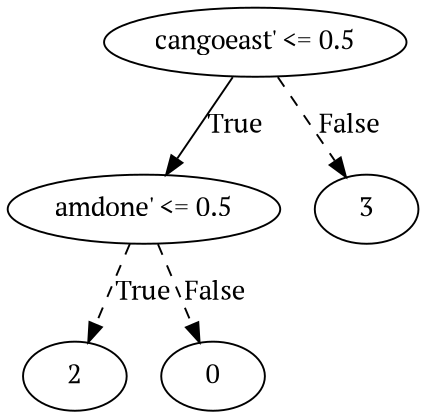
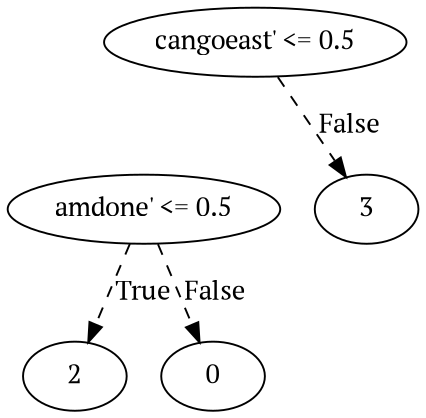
edge "cangoeast' <= 0.5" -> "amdone' <= 0.5": removed, label "True"
